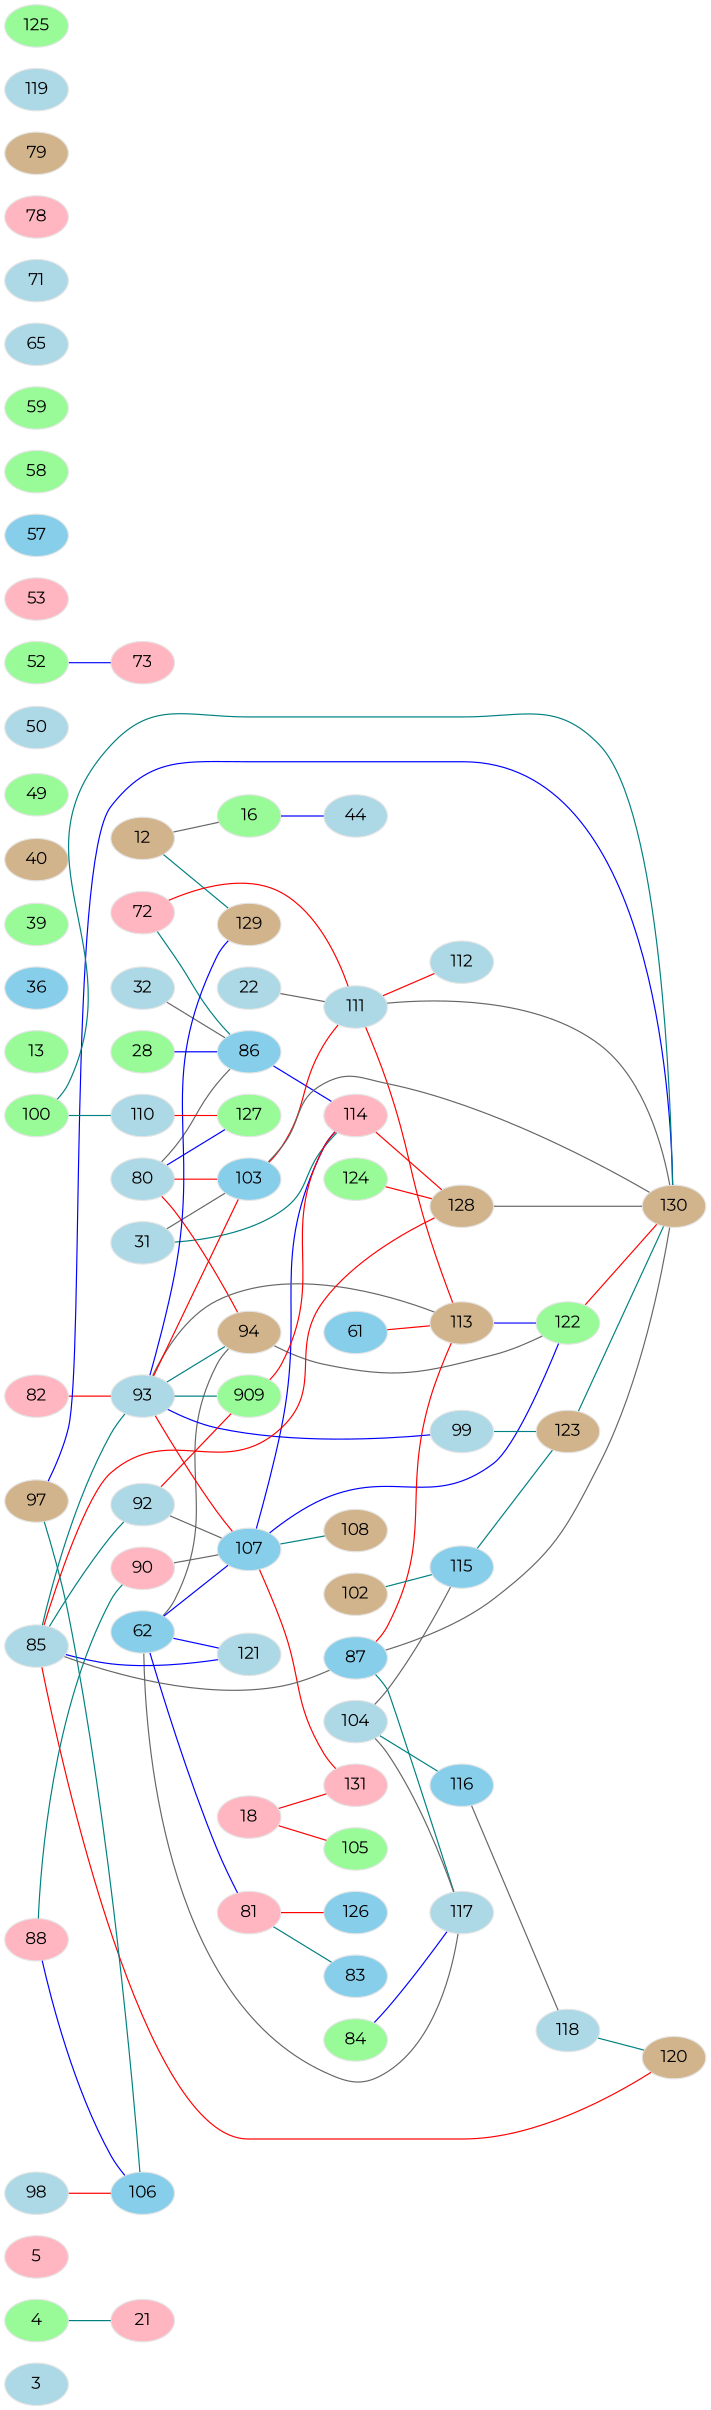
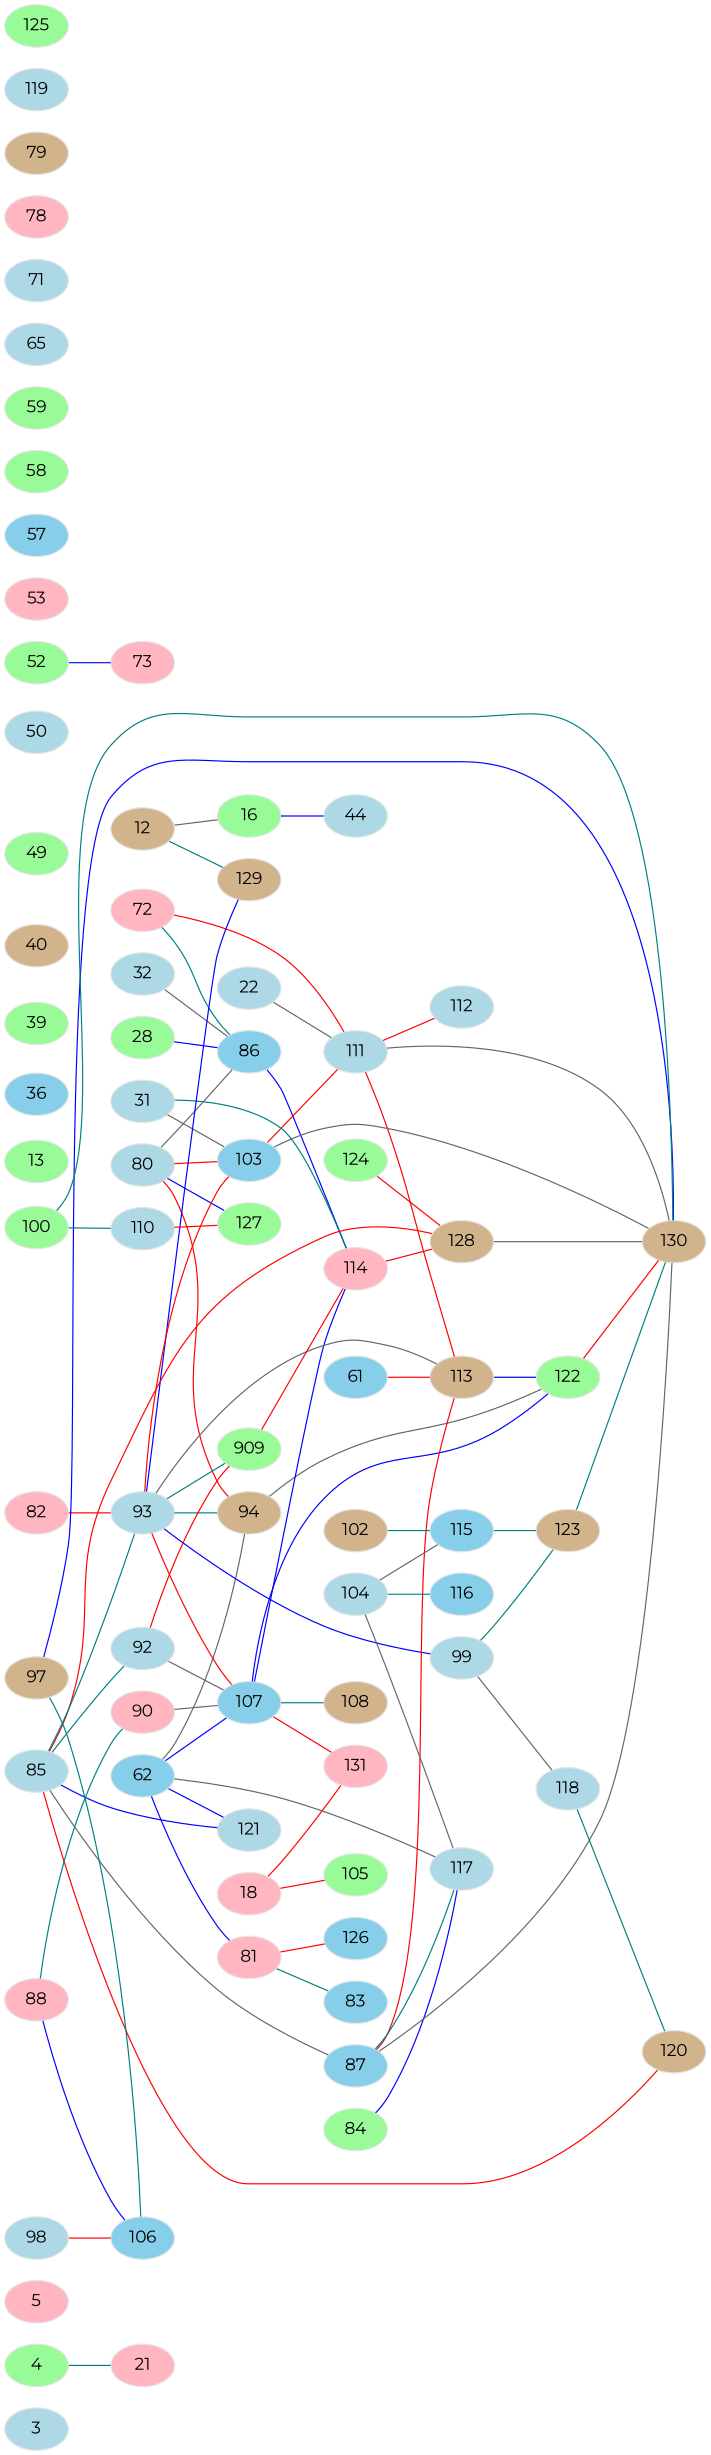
edge "116" -- "118": now "99" -- "118"
